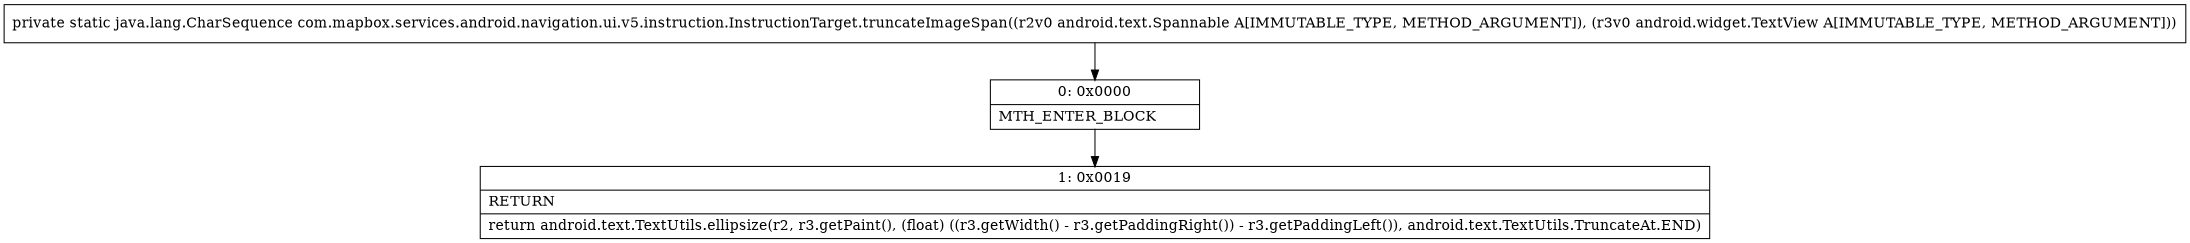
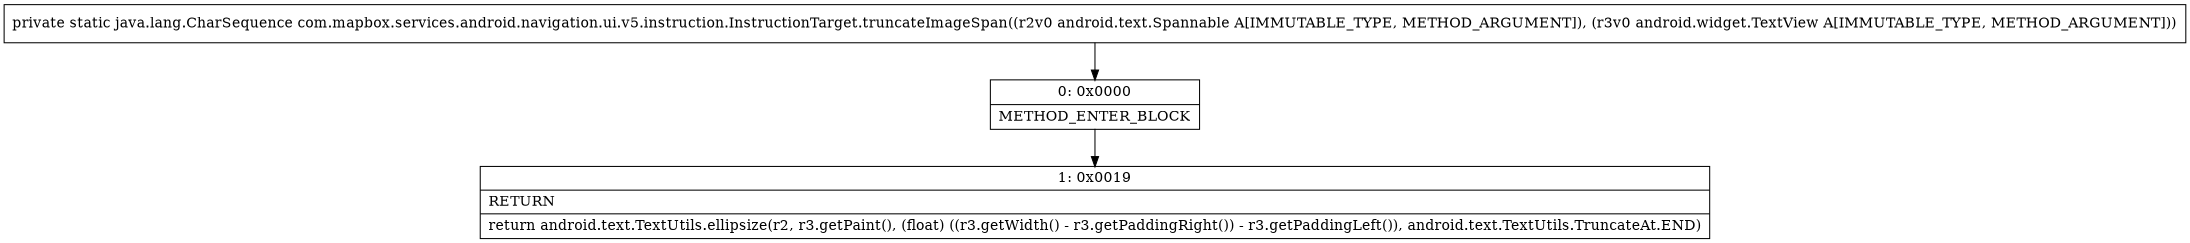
node "0: 0x0000": text "MTH_ENTER_BLOCK" -> "METHOD_ENTER_BLOCK"
